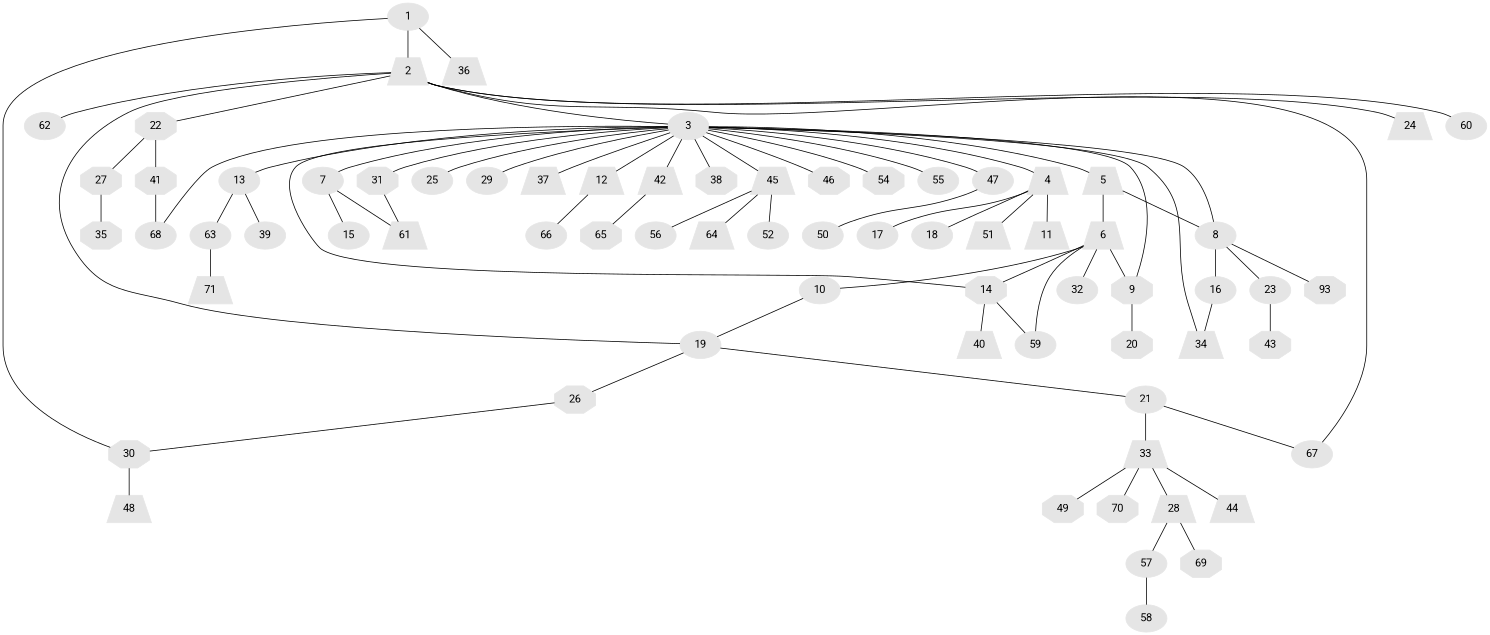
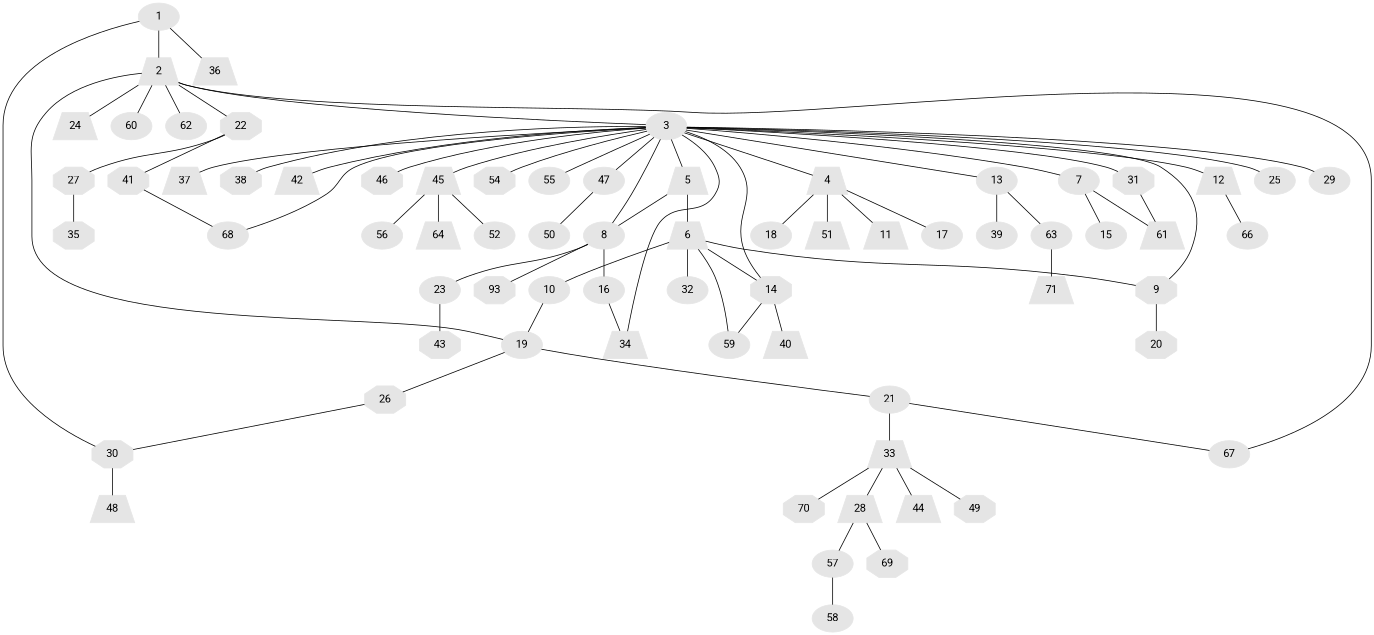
node "65": removed
